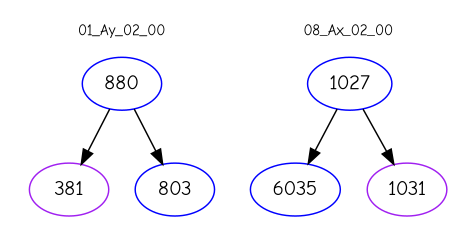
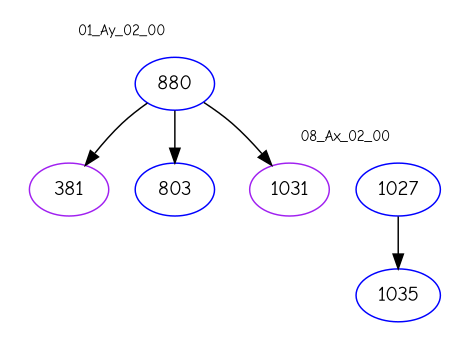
edge "1027" -> "1031": now "880" -> "1031"
node "6035": label "6035" -> "1035"
